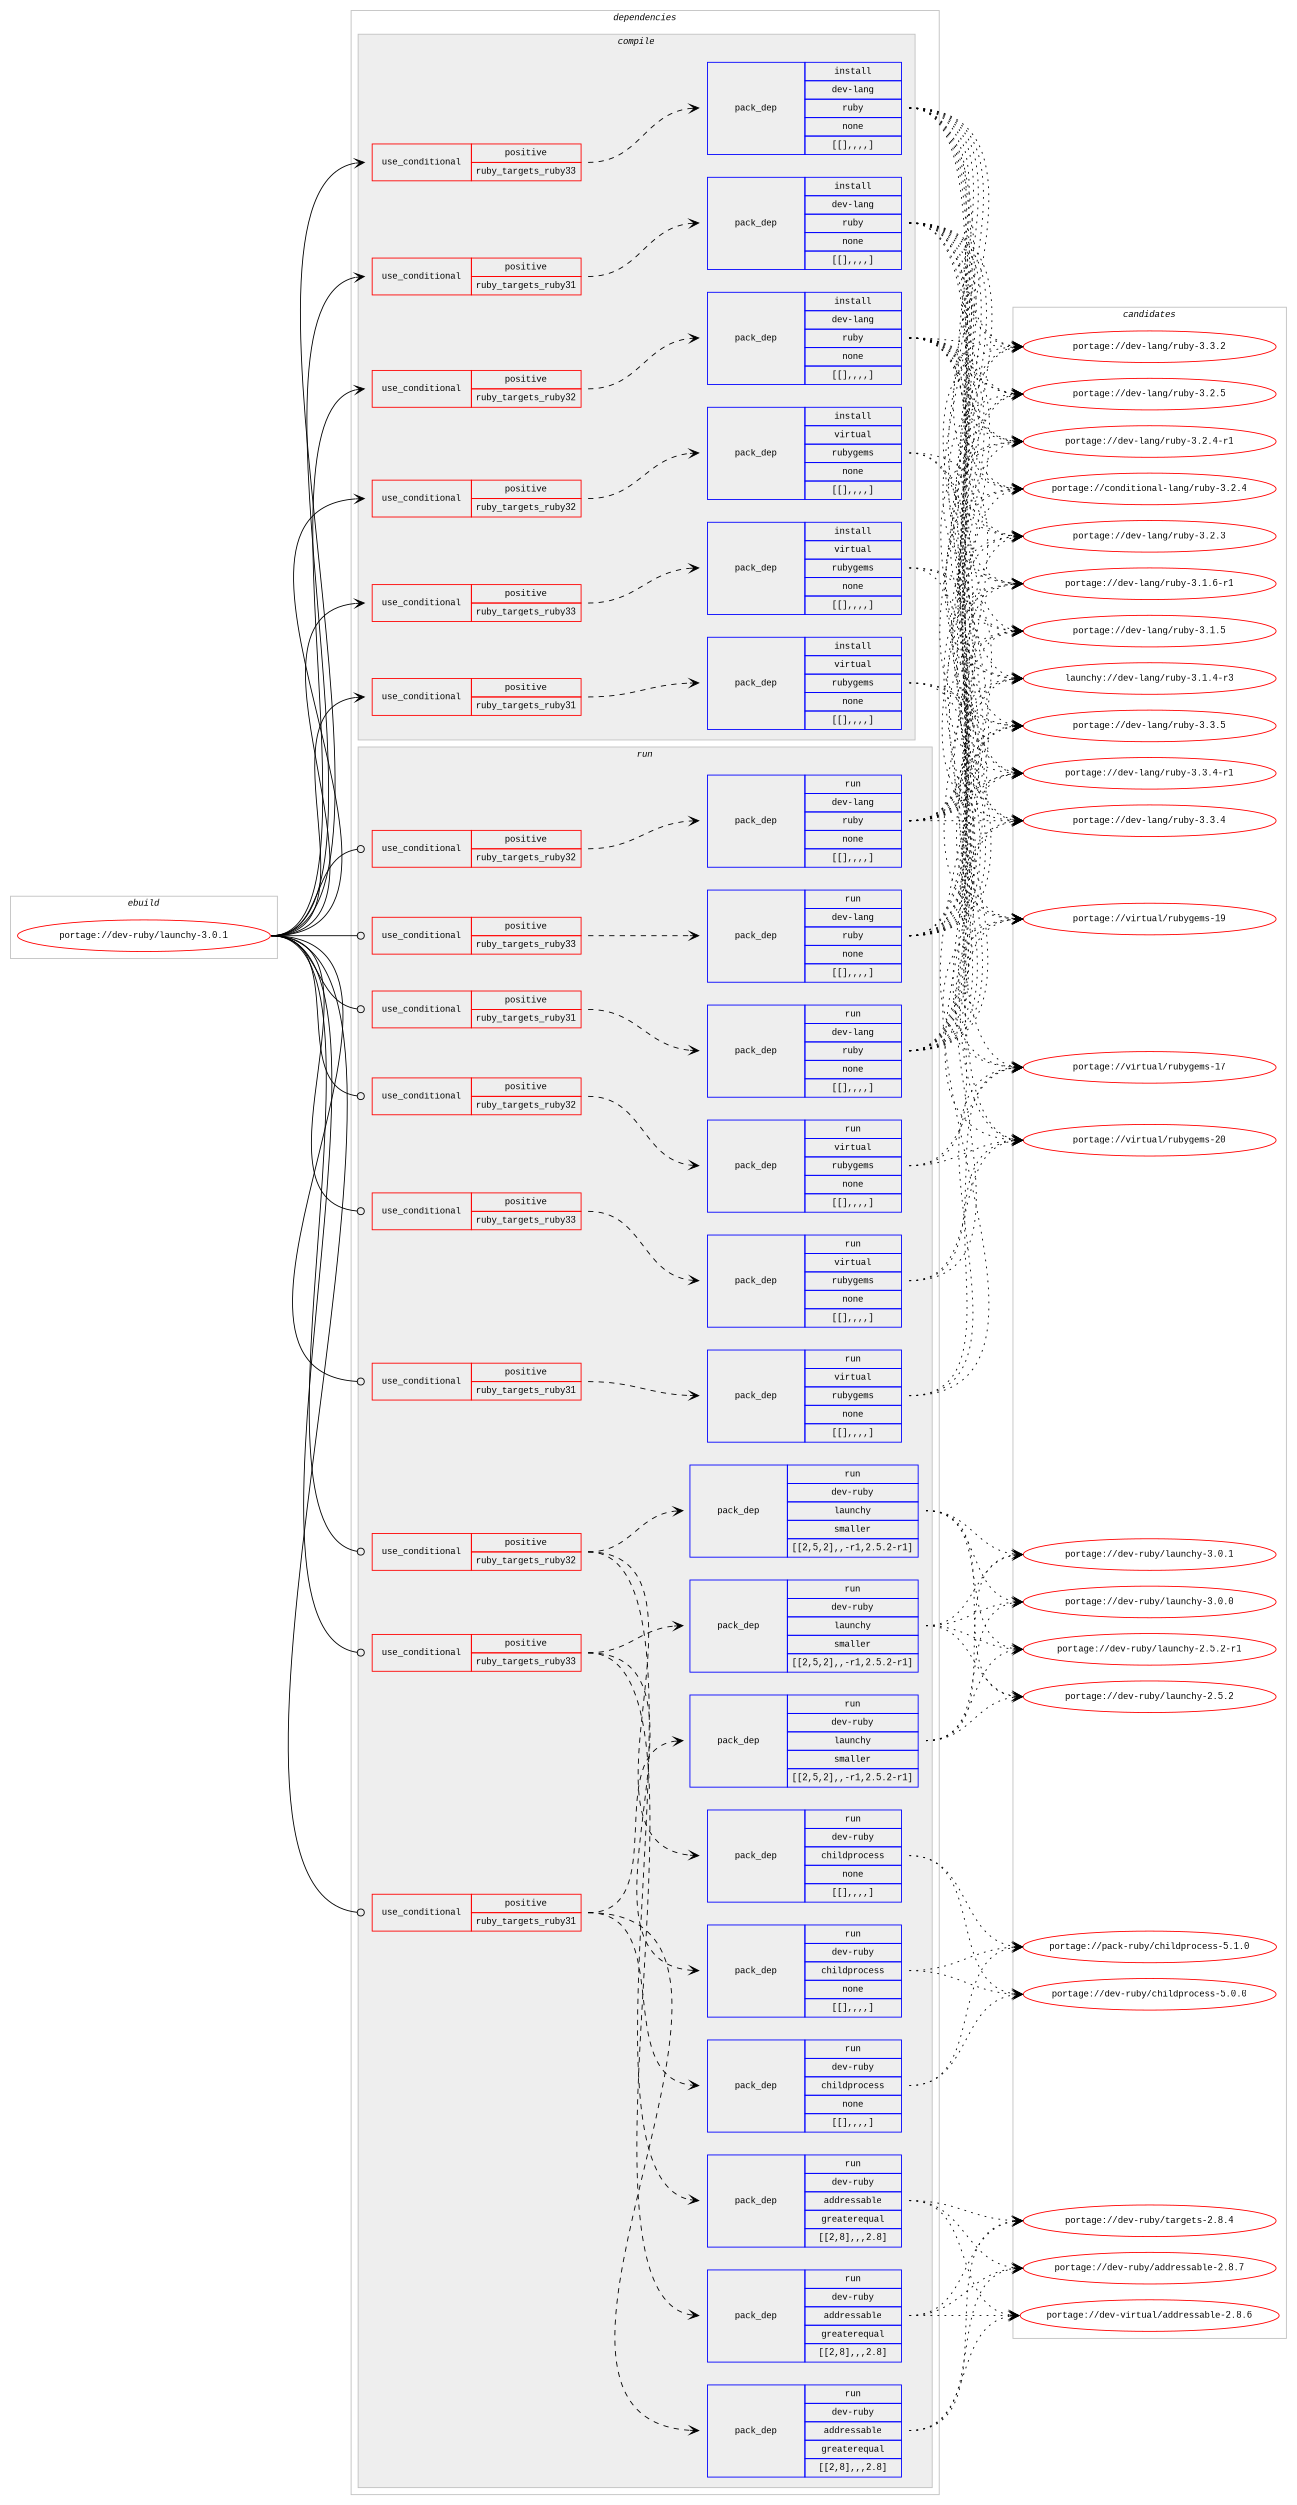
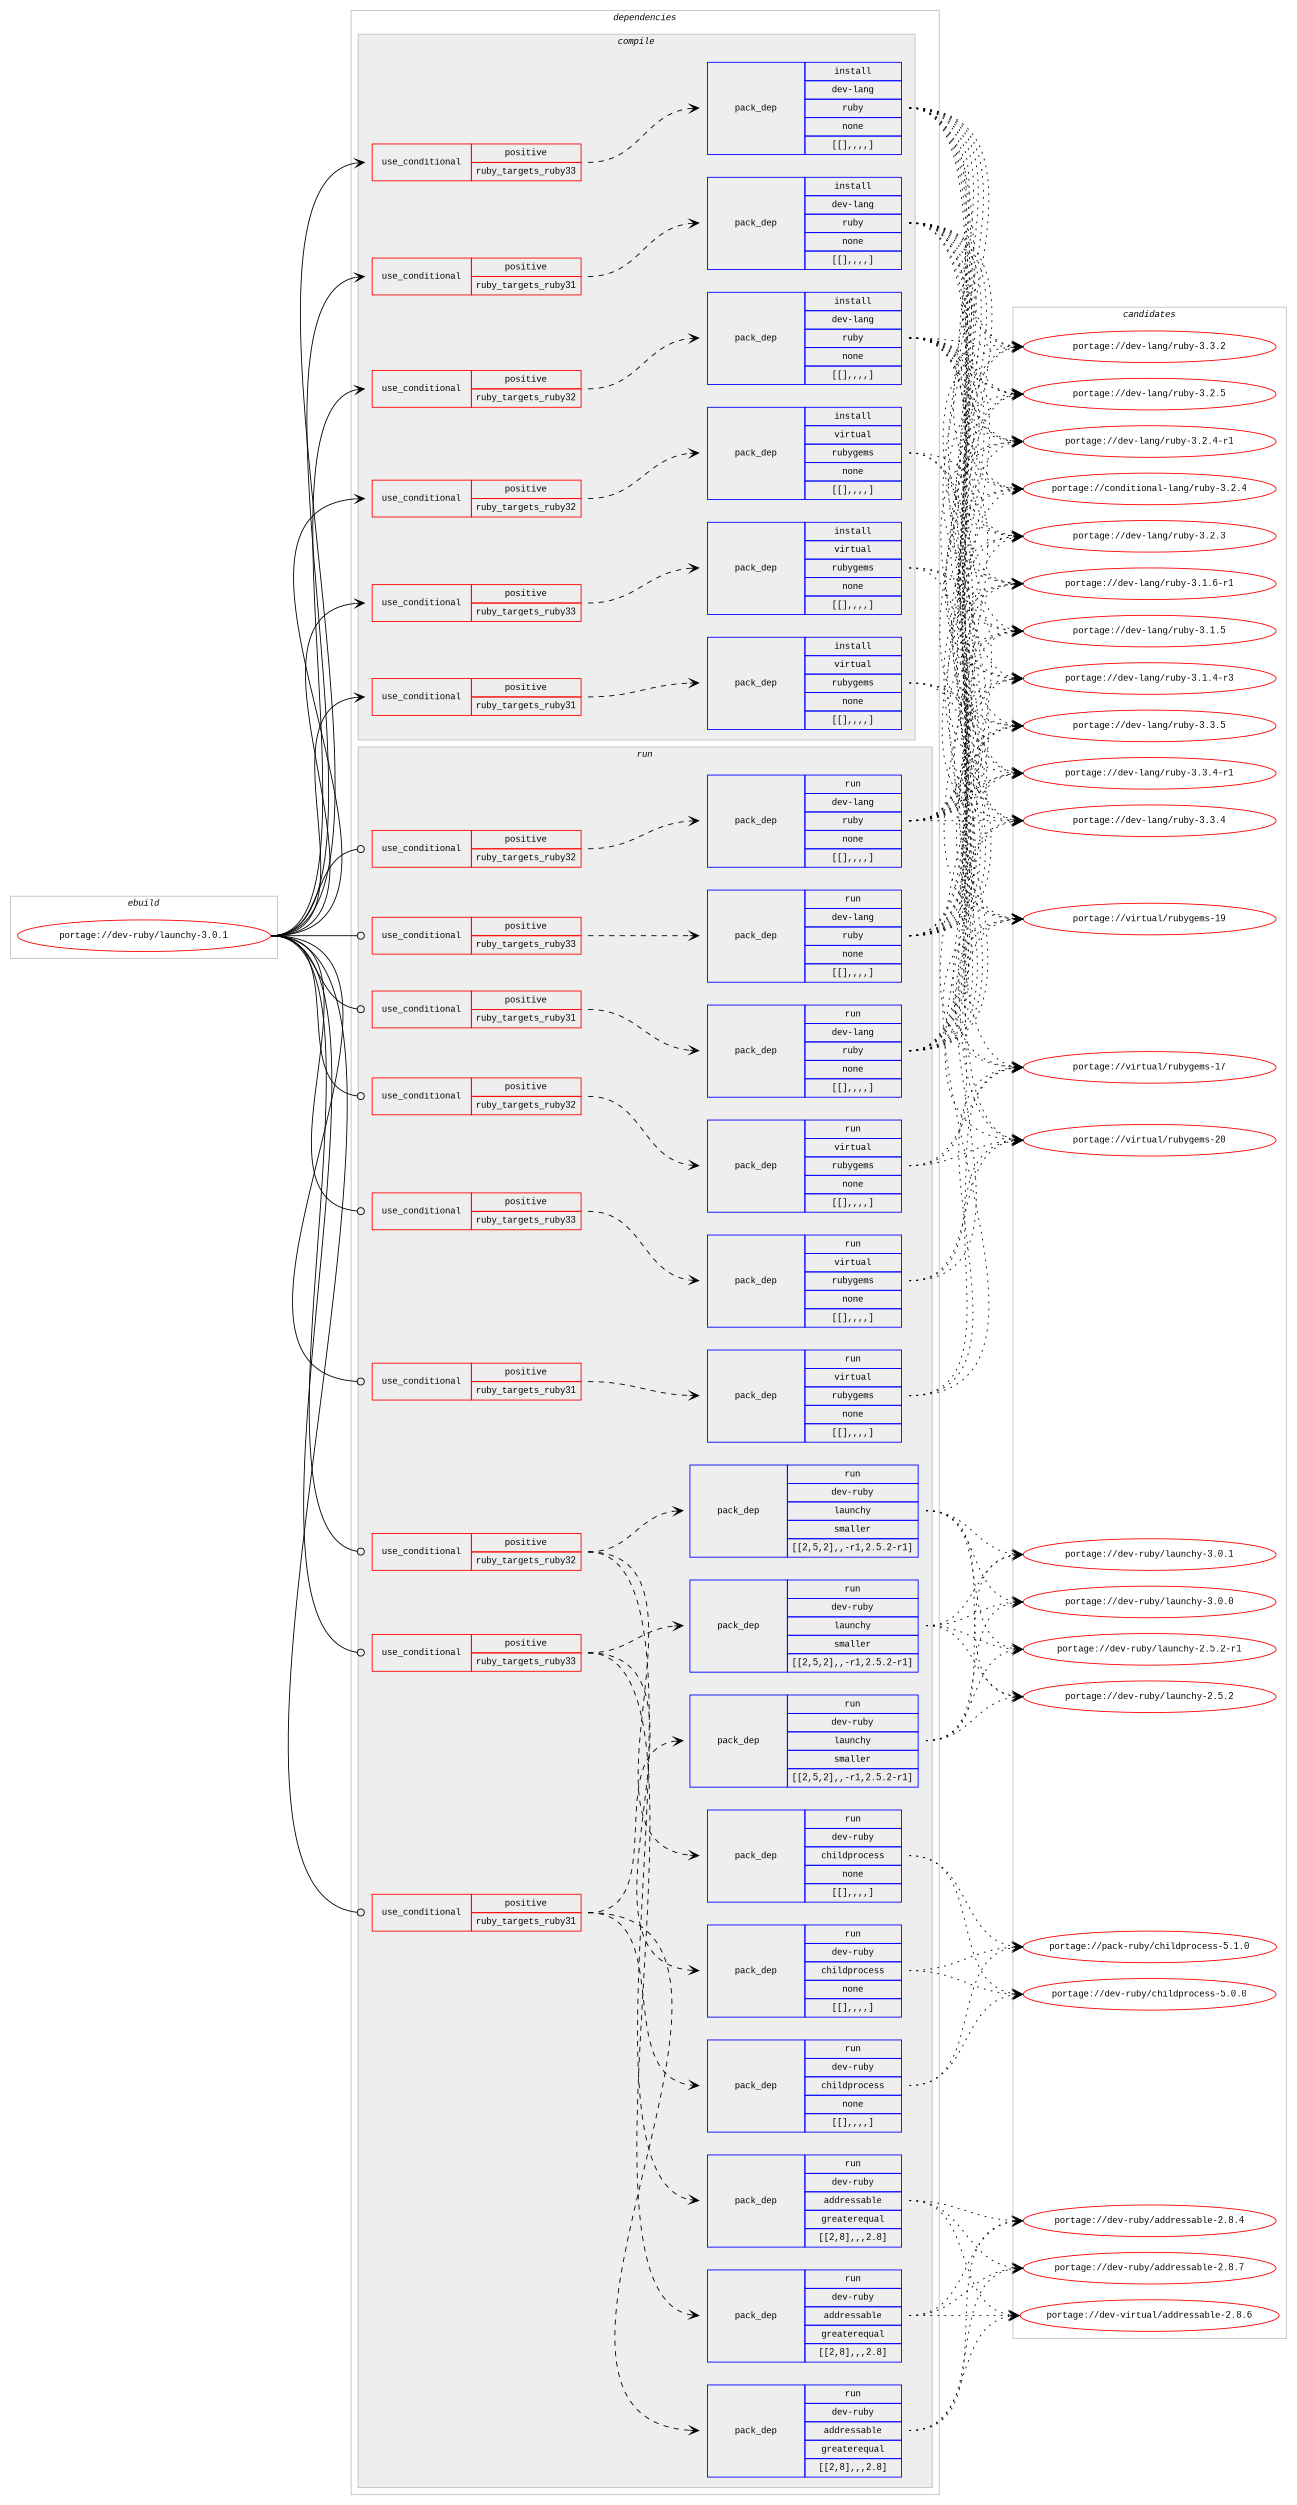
node "launchy://dev-lang/ruby-3.1.4-r3": label "launchy://dev-lang/ruby-3.1.4-r3" -> "portage://dev-lang/ruby-3.1.4-r3"
node "portage://dev-ruby/targets-2.8.4": label "portage://dev-ruby/targets-2.8.4" -> "portage://dev-ruby/addressable-2.8.4"
